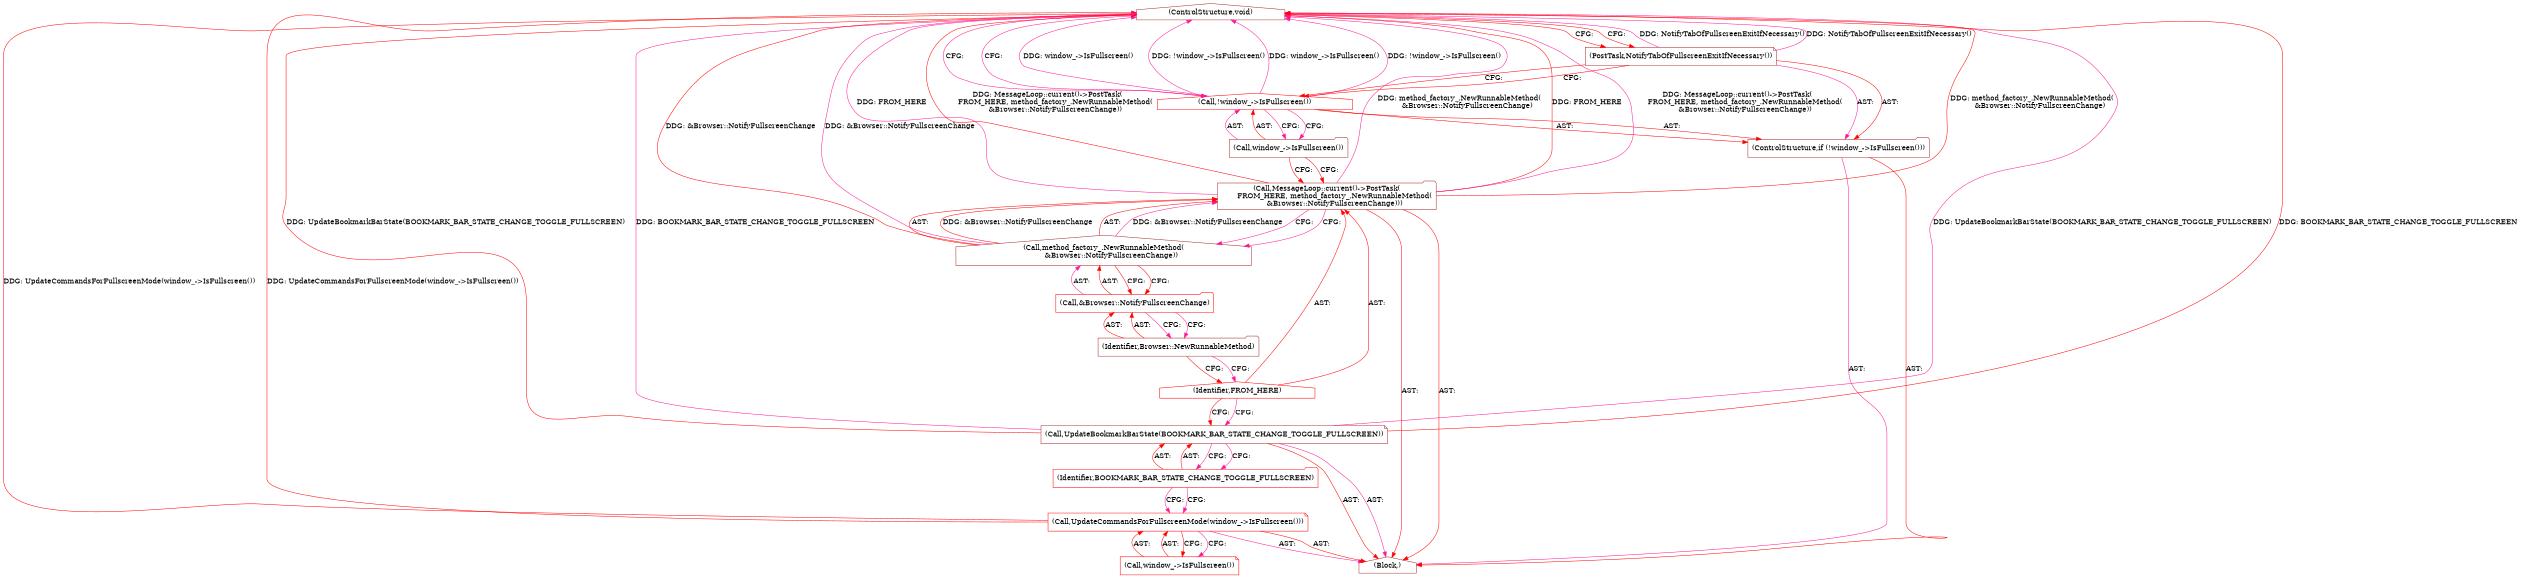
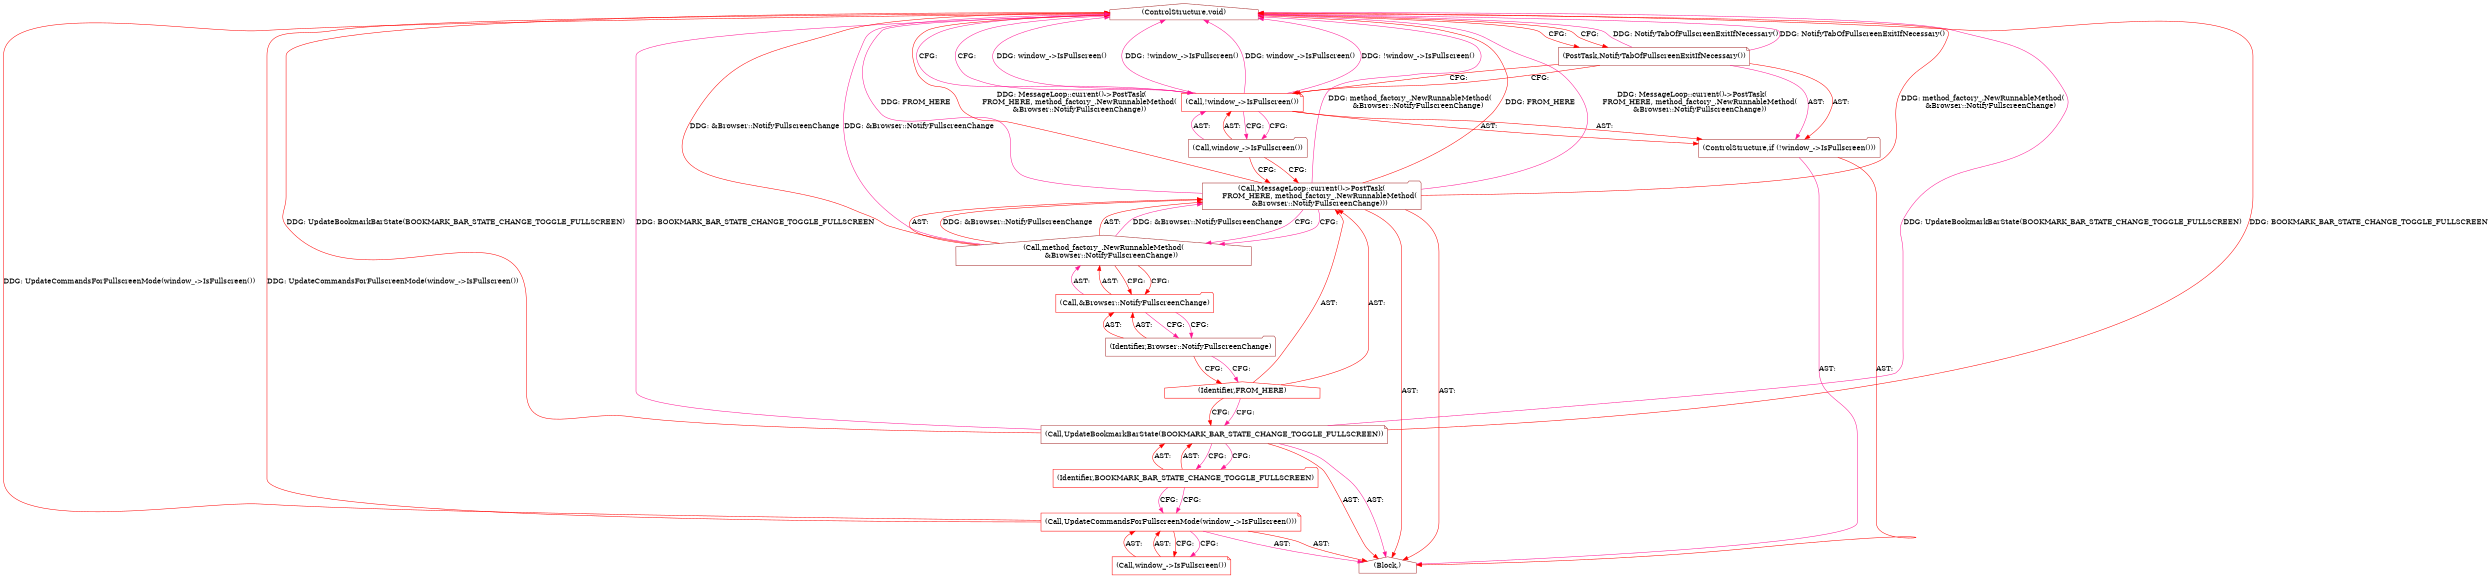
node "(Call,!window_->IsFullscreen())": shape house -> note
node "(Identifier,Browser::NewRunnableMethod)": label "(Identifier,Browser::NewRunnableMethod)" -> "(Identifier,Browser::NotifyFullscreenChange)"
